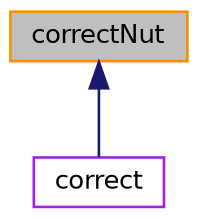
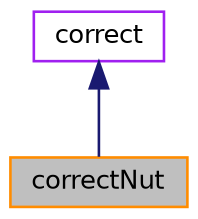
edge "correct" -> "correctNut": reversed
